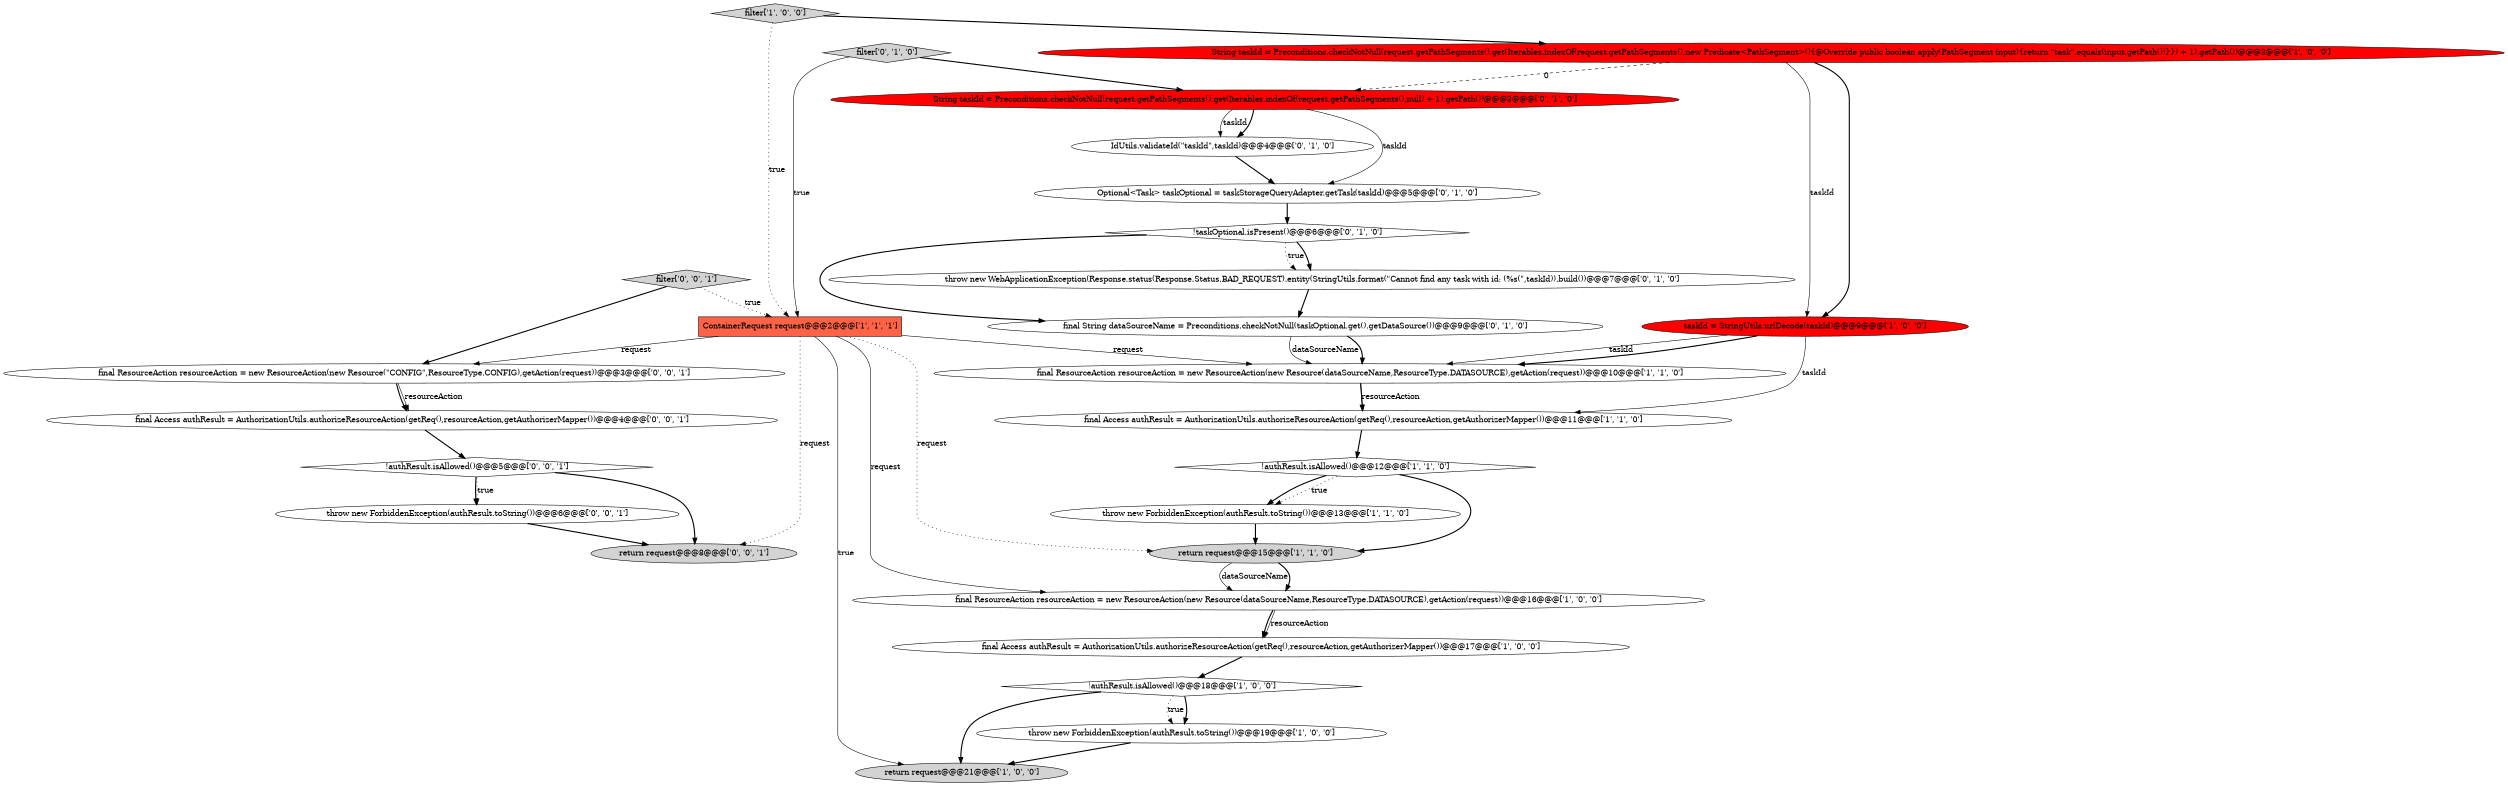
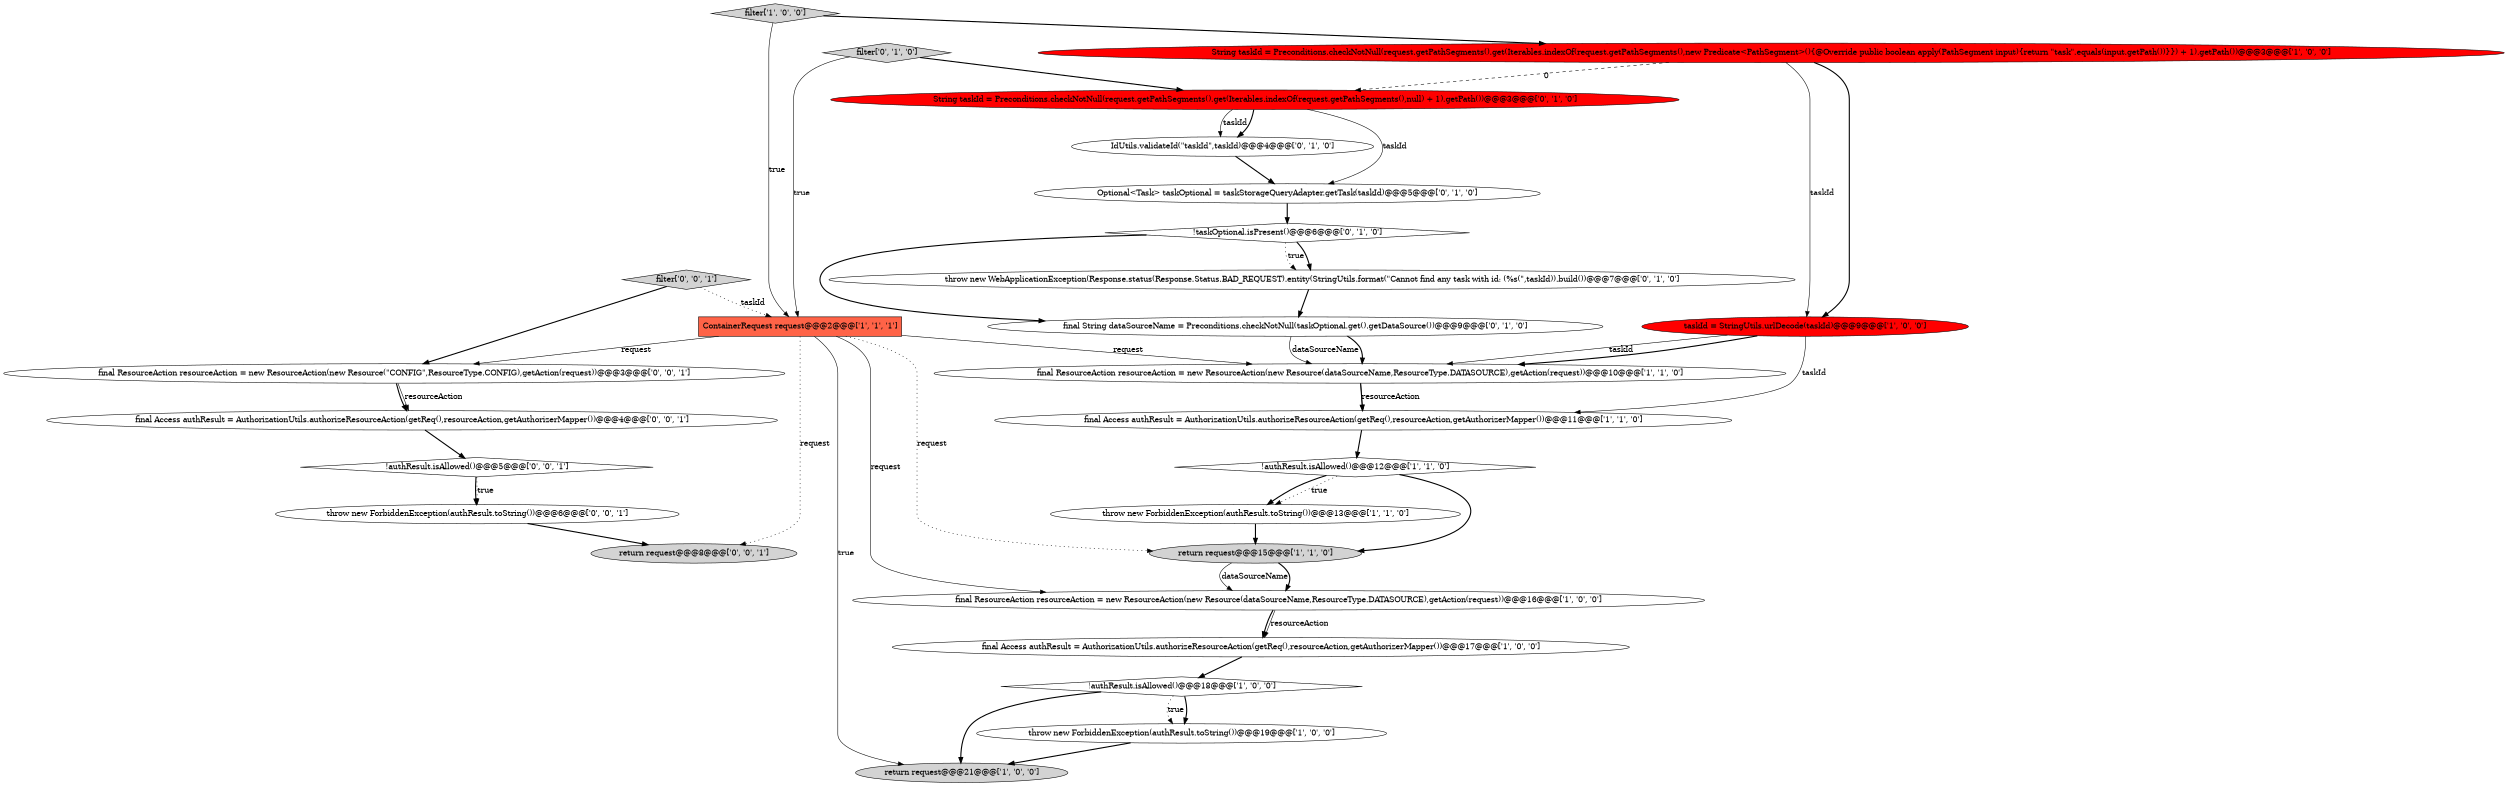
edge "filter['1', '0', '0']" -> "ContainerRequest request@@@2@@@['1', '1', '1']": style dotted -> solid
edge "filter['0', '0', '1']" -> "ContainerRequest request@@@2@@@['1', '1', '1']": label "true" -> "taskId"
edge "!authResult.isAllowed()@@@5@@@['0', '0', '1']" -> "return request@@@8@@@['0', '0', '1']": removed
